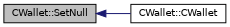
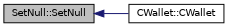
node "CWallet::SetNull": label "CWallet::SetNull" -> "SetNull::SetNull"
